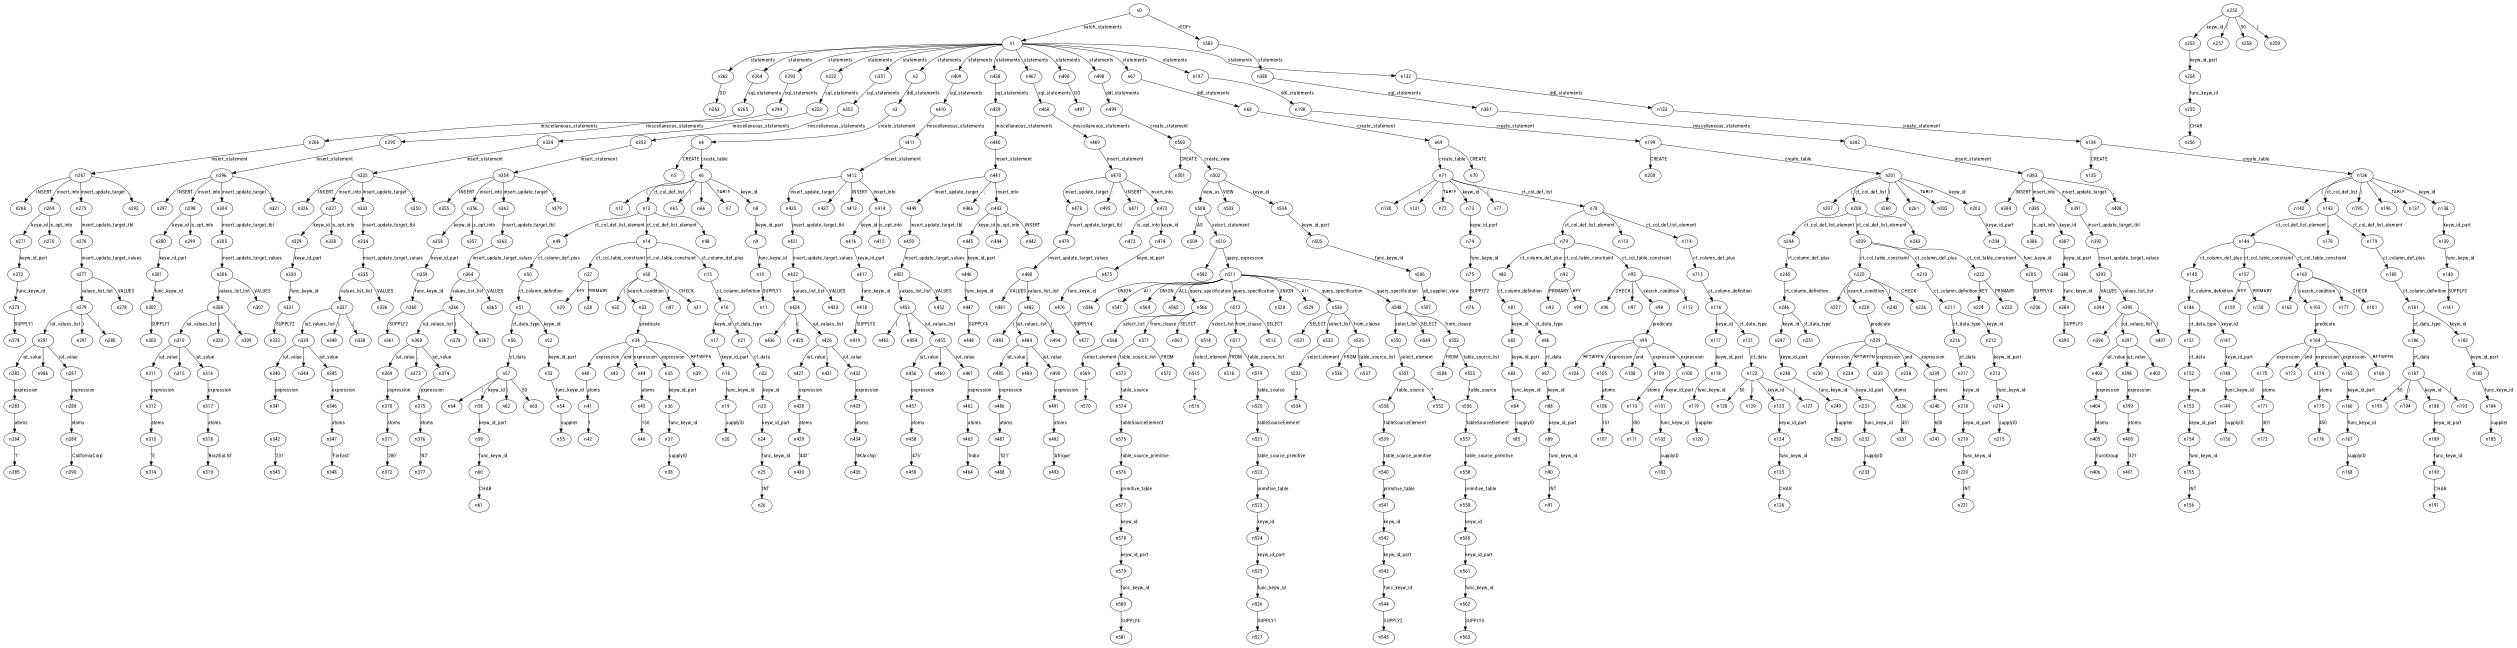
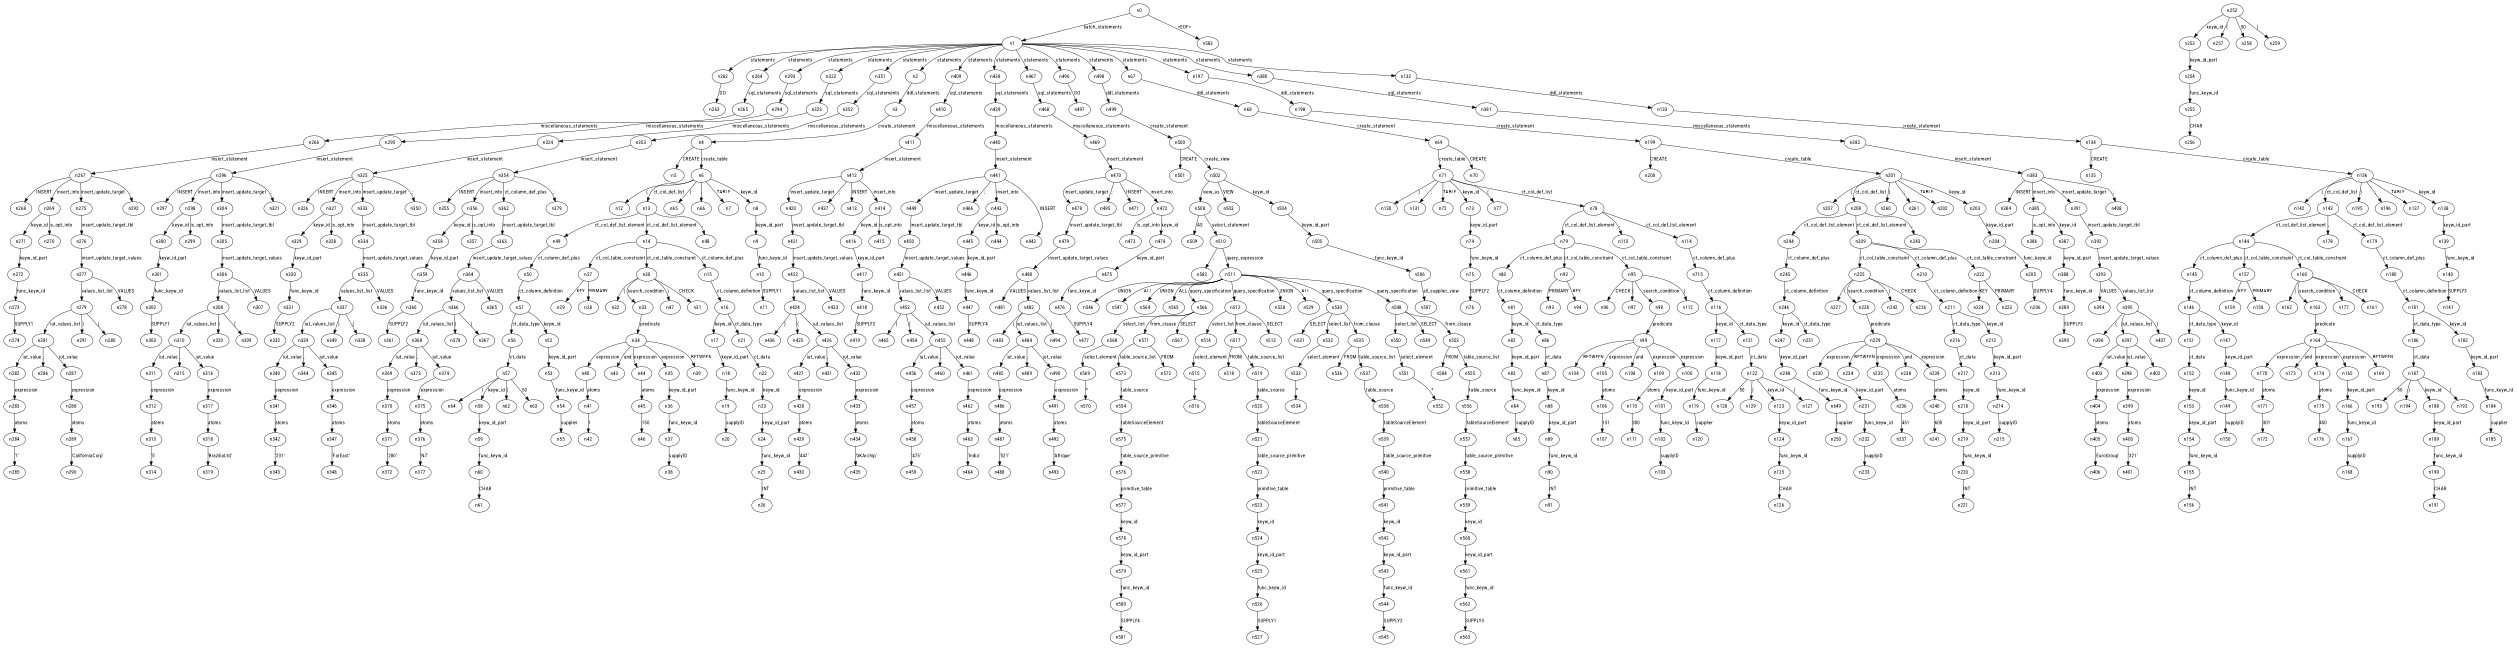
edge "n583" -> "n380": now "n1" -> "n380"
edge "n354" -> "n362": label "insert_update_target" -> "ct_column_def_plus"
edge "n443" -> "n442": now "n441" -> "n442"
node "n986": label "n986" -> "n286"
edge "n551" -> "n538": now "n537" -> "n538"
node "n574": label "n574" -> "n554"
node "n249": label "n249" -> "n649"
edge "n341" -> "n342": added, label "atoms"
